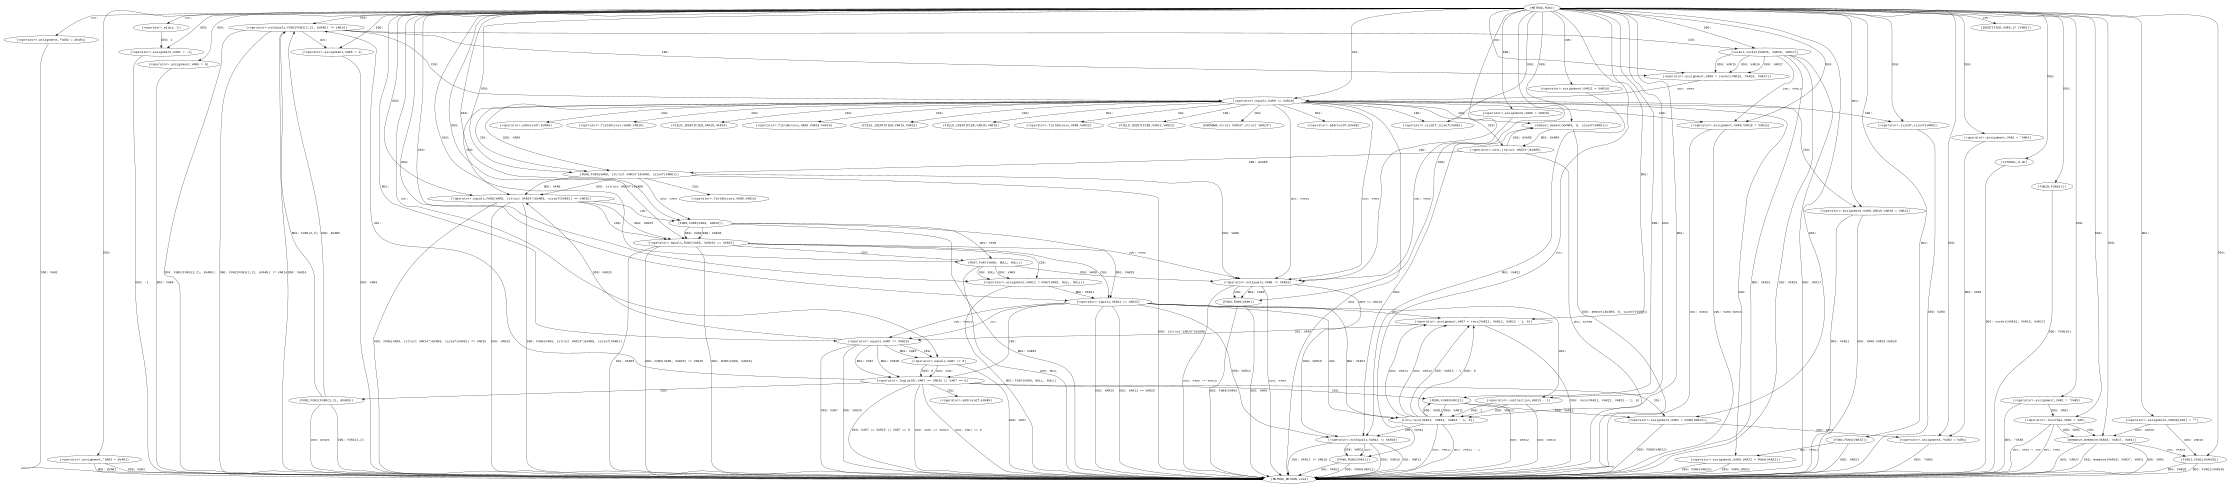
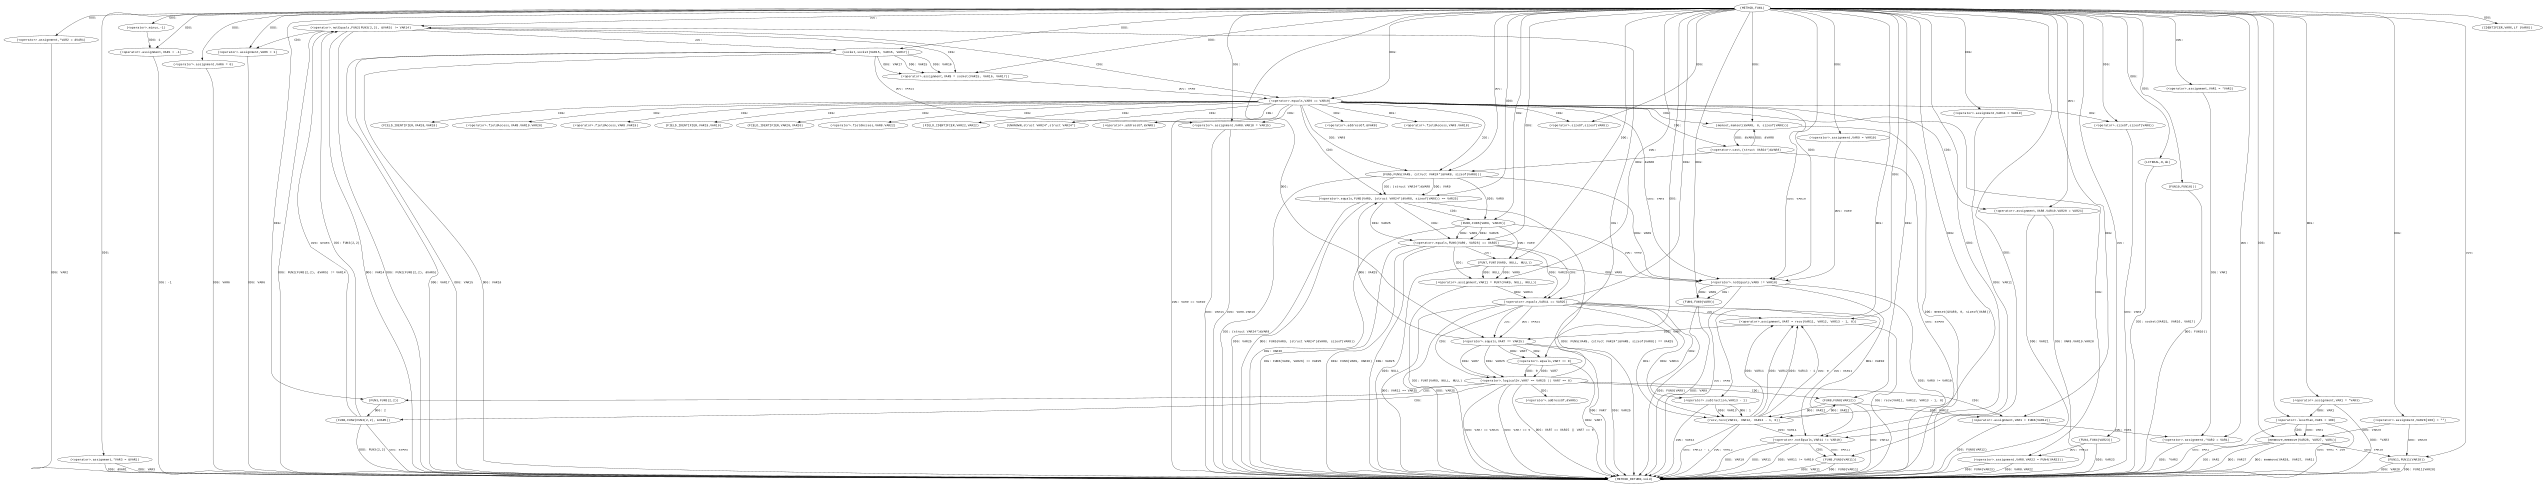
edge "(FUN5,FUN5(VAR9, (struct VAR24*)&VAR8, sizeof(VAR8)))" -> "(<operator>.fieldAccess,VAR8.VAR19)": now "(<operator>.equals,VAR9 == VAR10)" -> "(<operator>.fieldAccess,VAR8.VAR19)"
edge "(memset,memset(&VAR8, 0, sizeof(VAR8)))" -> "(<operator>.notEquals,VAR11 != VAR10)": now "(METHOD,FUN1)" -> "(<operator>.notEquals,VAR11 != VAR10)"
node "(FUN3,FUN3(2,2))": added
